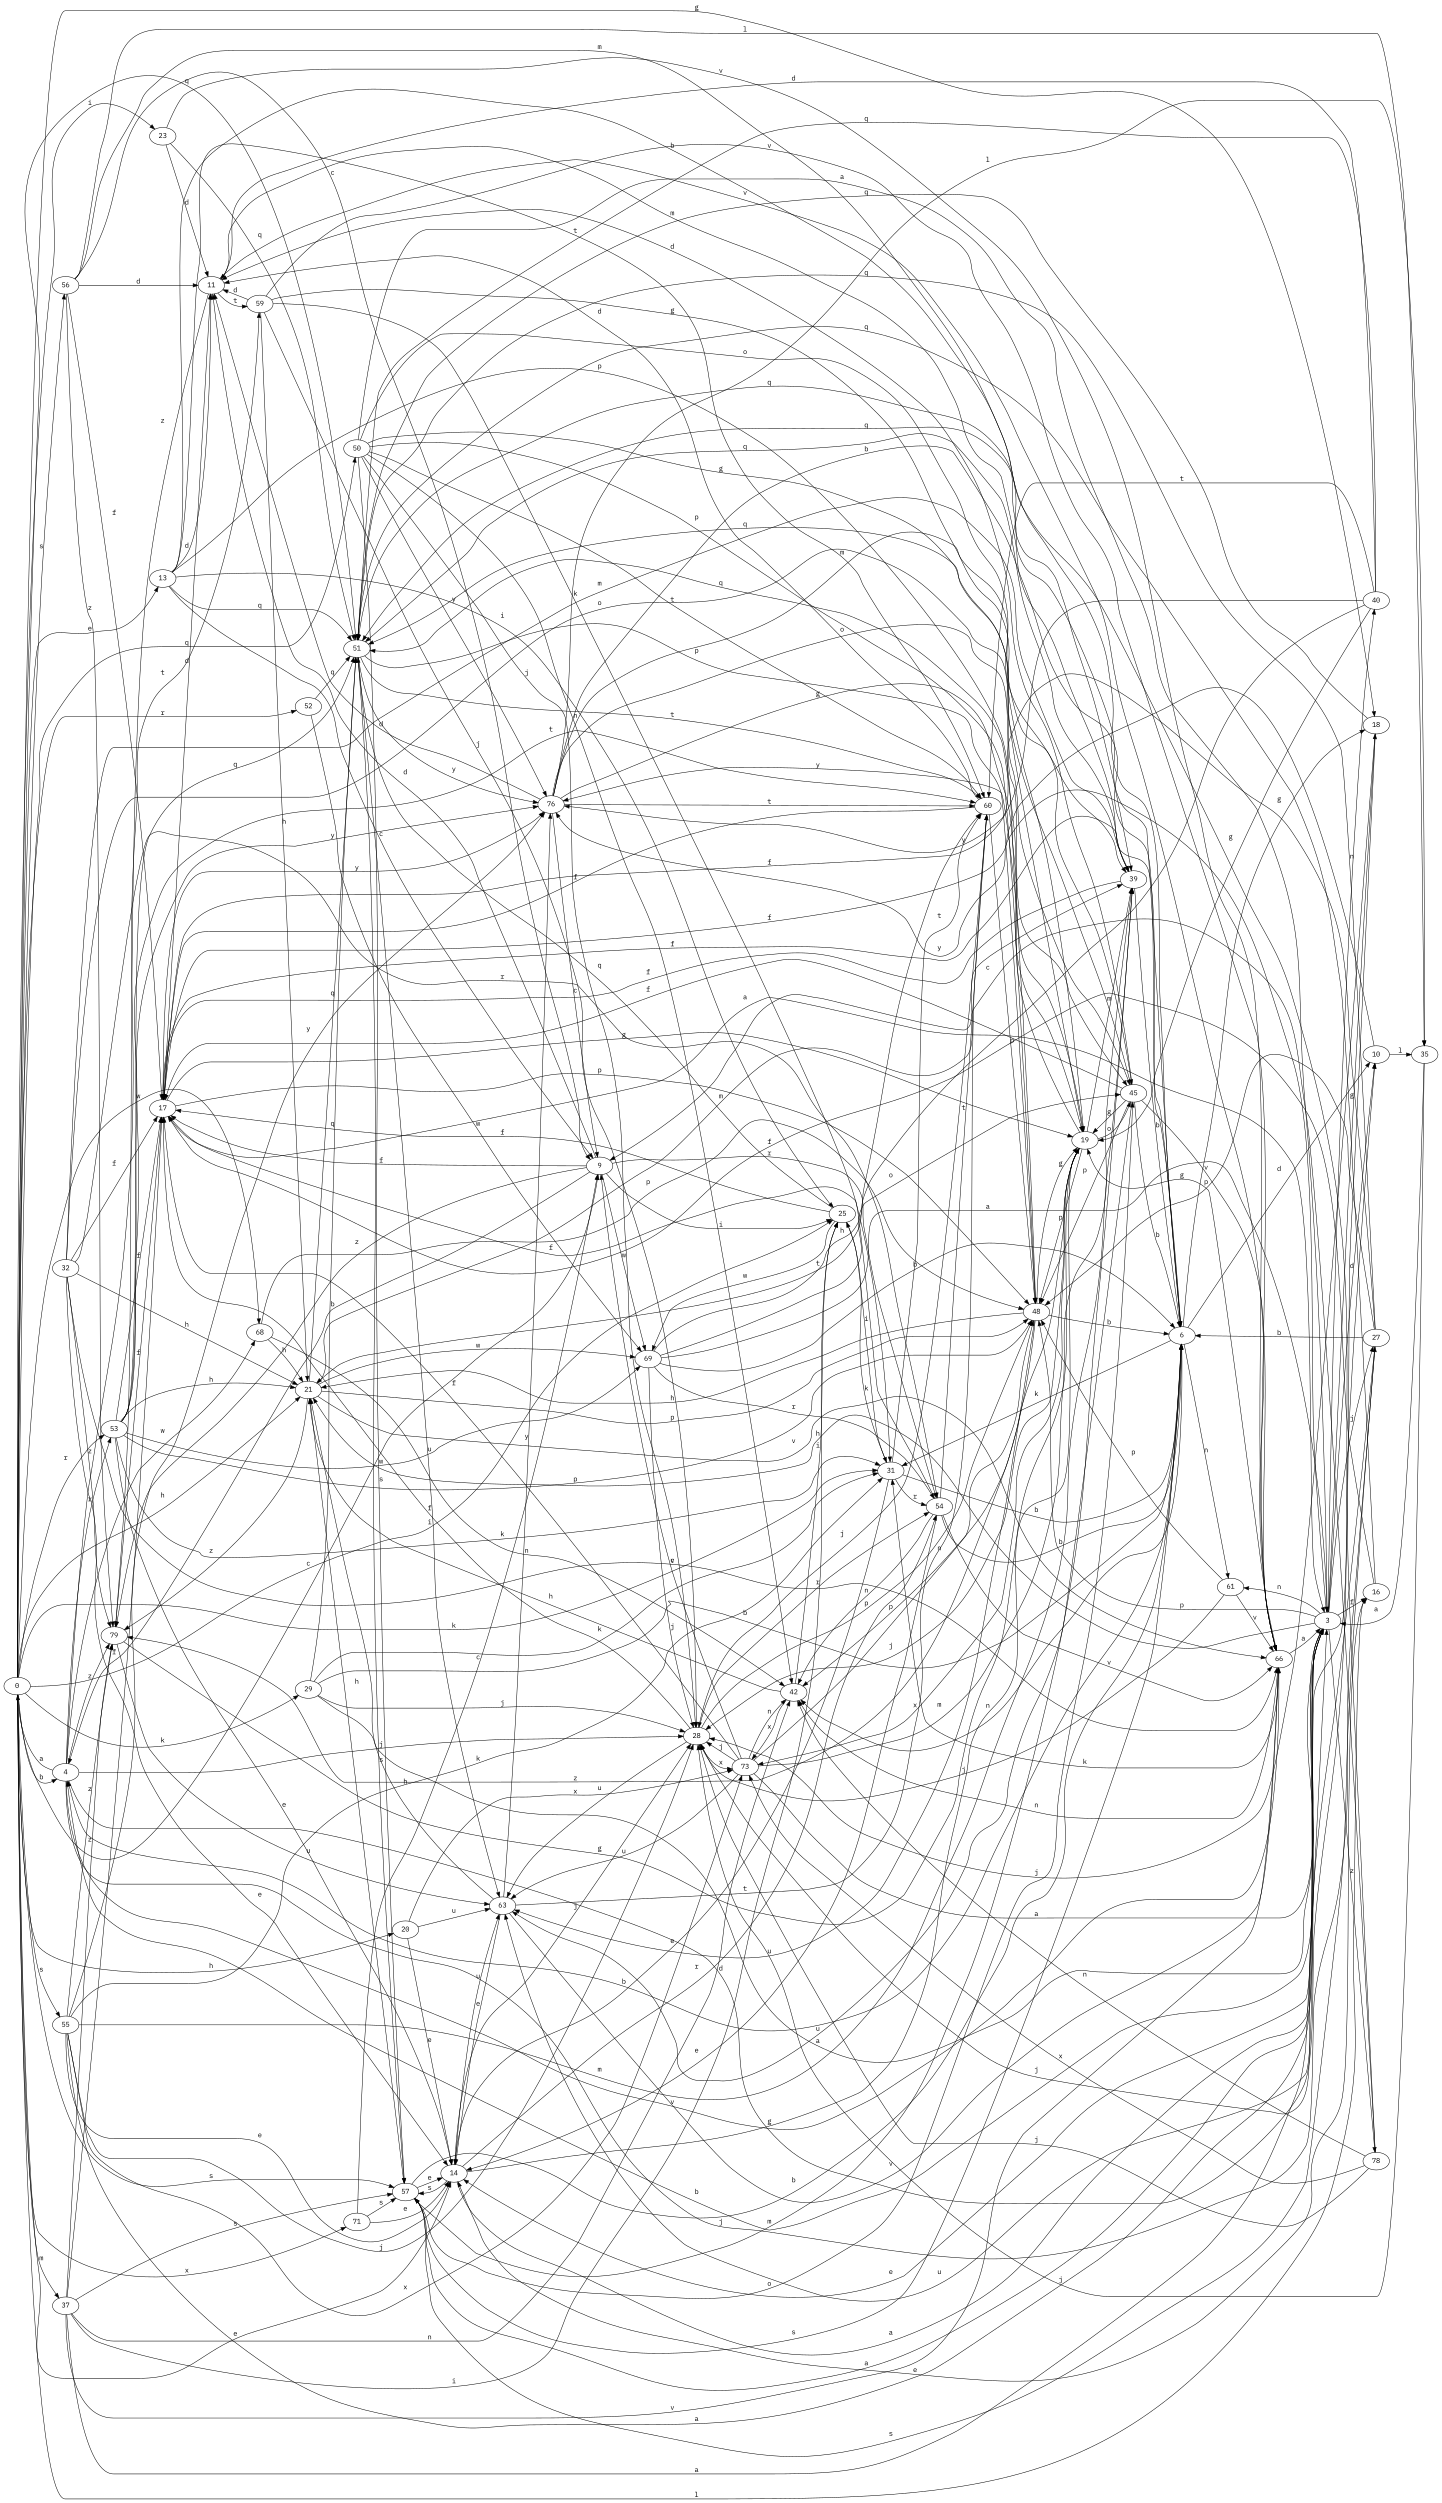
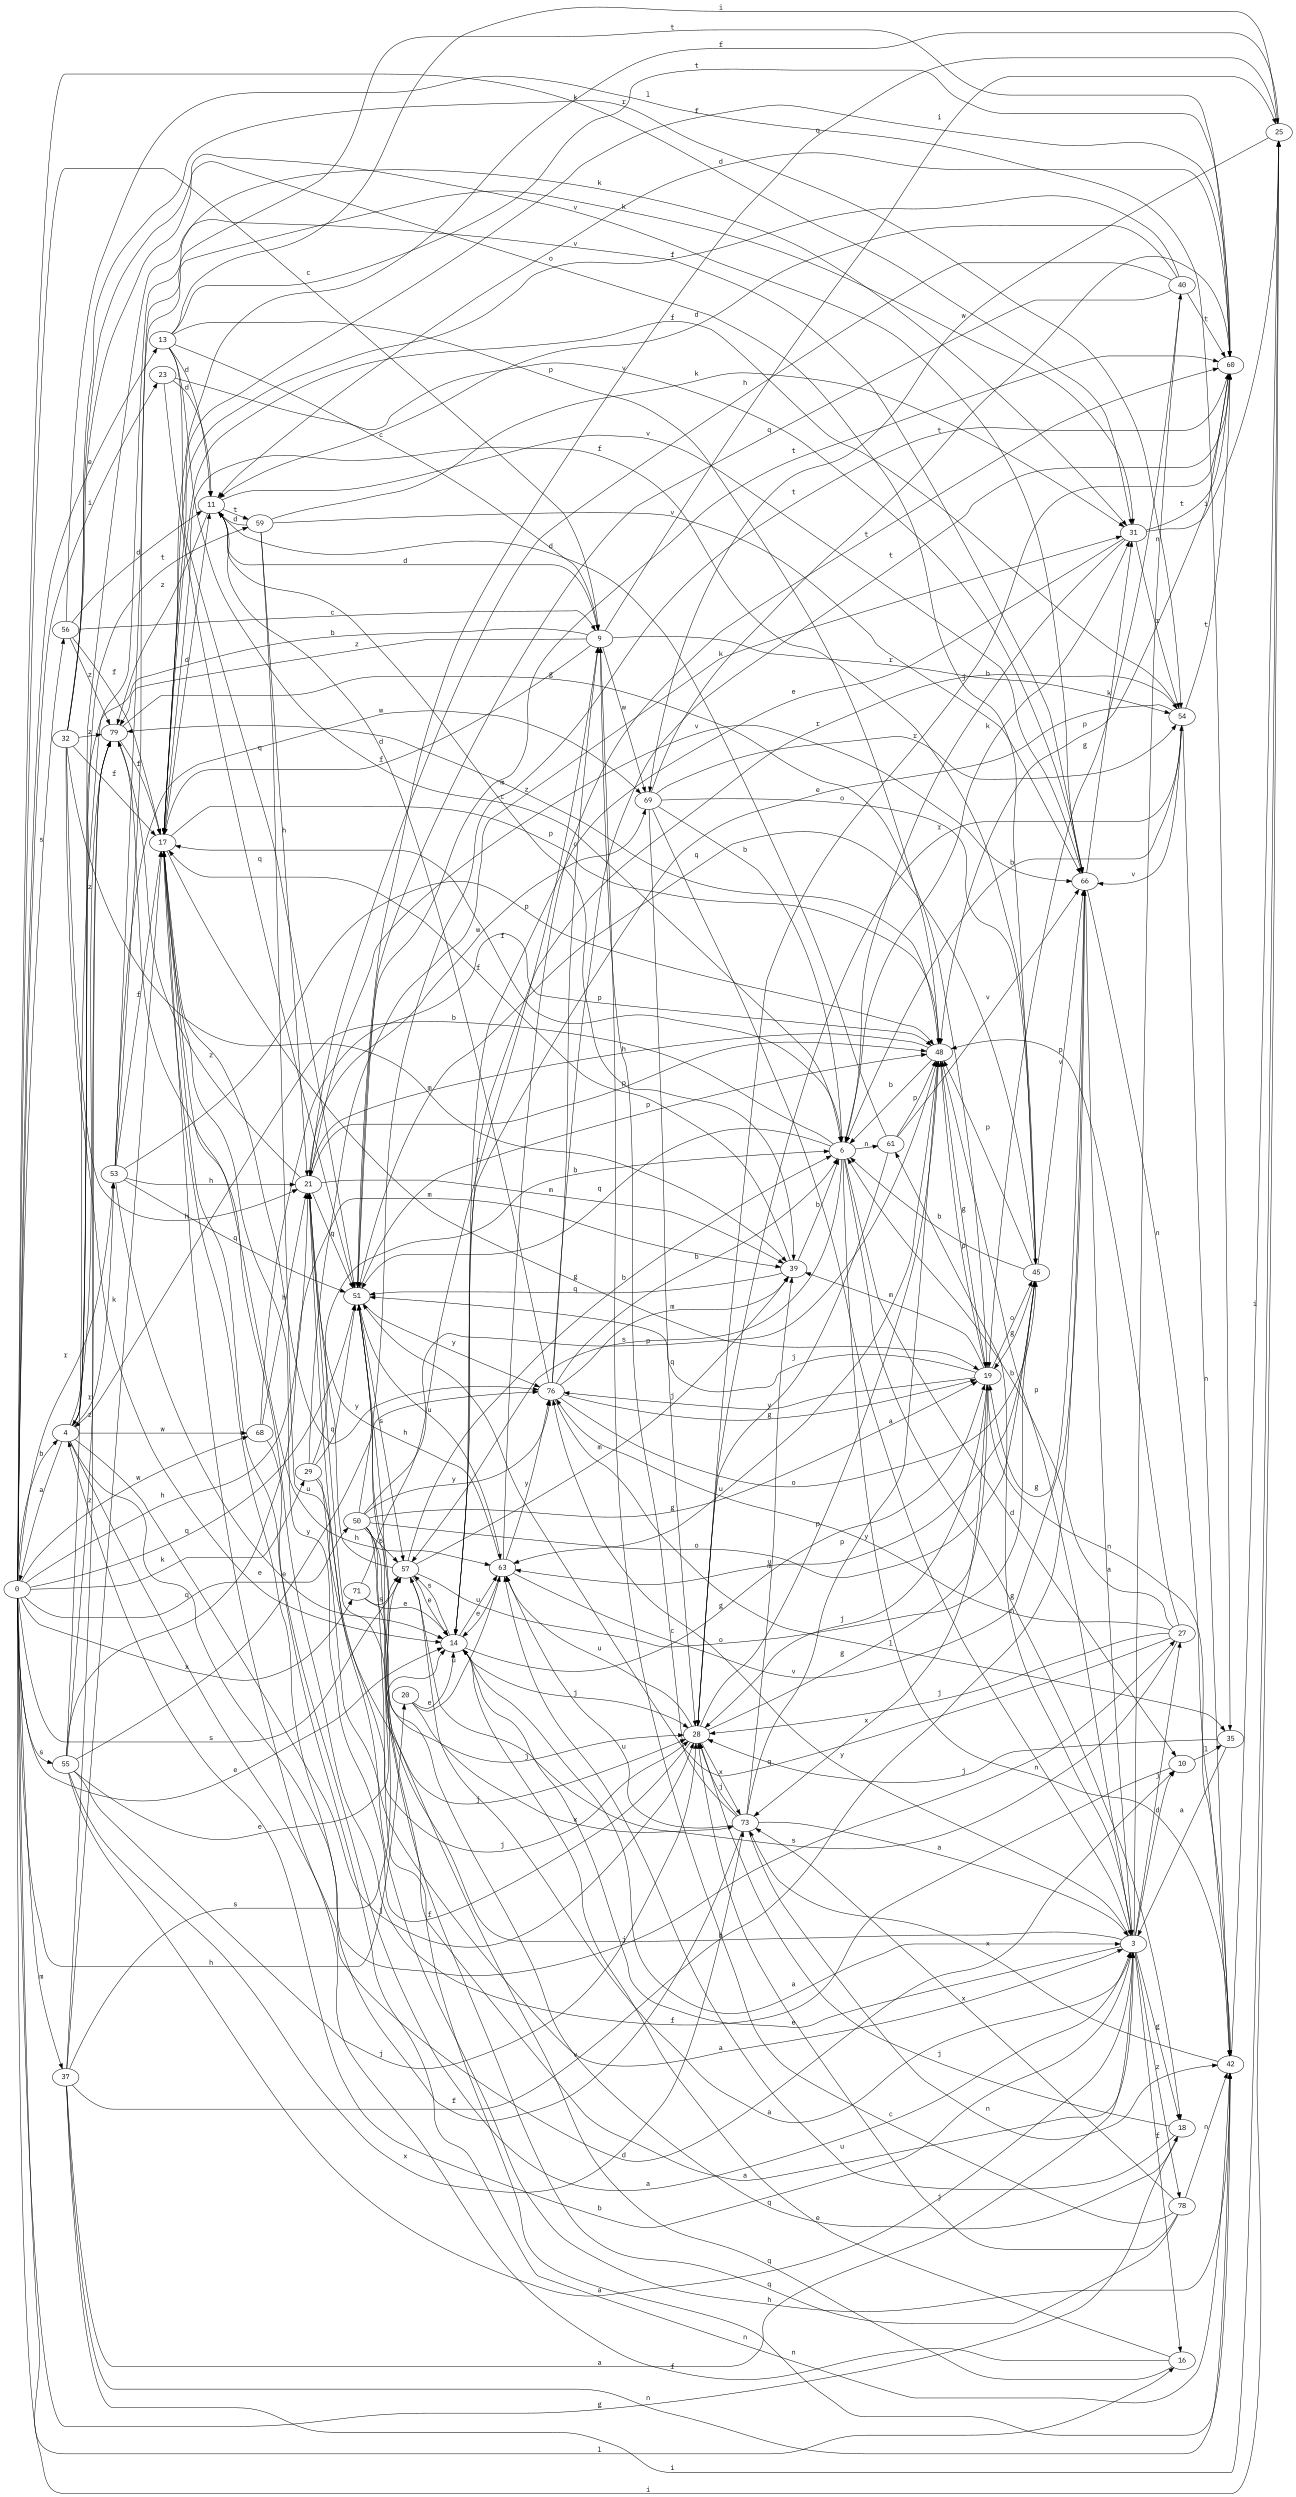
edge "56" -> "39": removed, label "m"
edge "13" -> "6": label "b" -> "c"
edge "45" -> "11": now "61" -> "11"
edge "59" -> "19": now "28" -> "19"
node "52": removed
edge "53" -> "76": removed, label "y"
edge "25" -> "31": removed, label "k"
edge "37" -> "17": label "f" -> "k"
